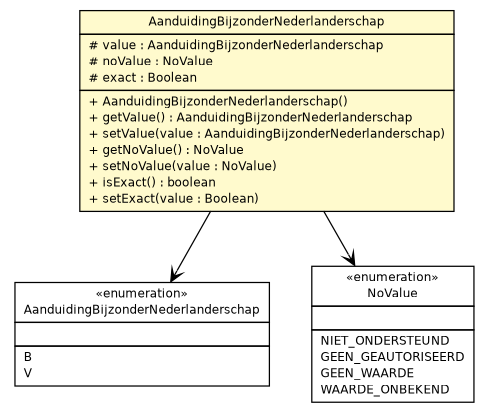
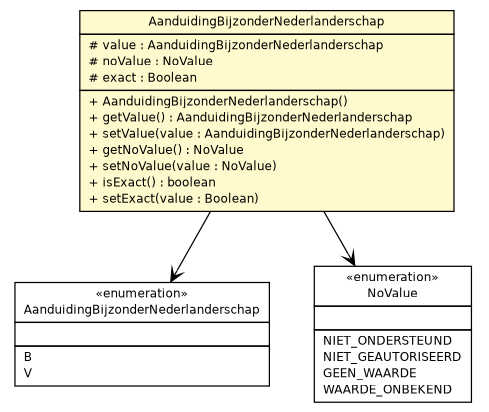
node "NoValue": text "GEEN_GEAUTORISEERD" -> "NIET_GEAUTORISEERD"
